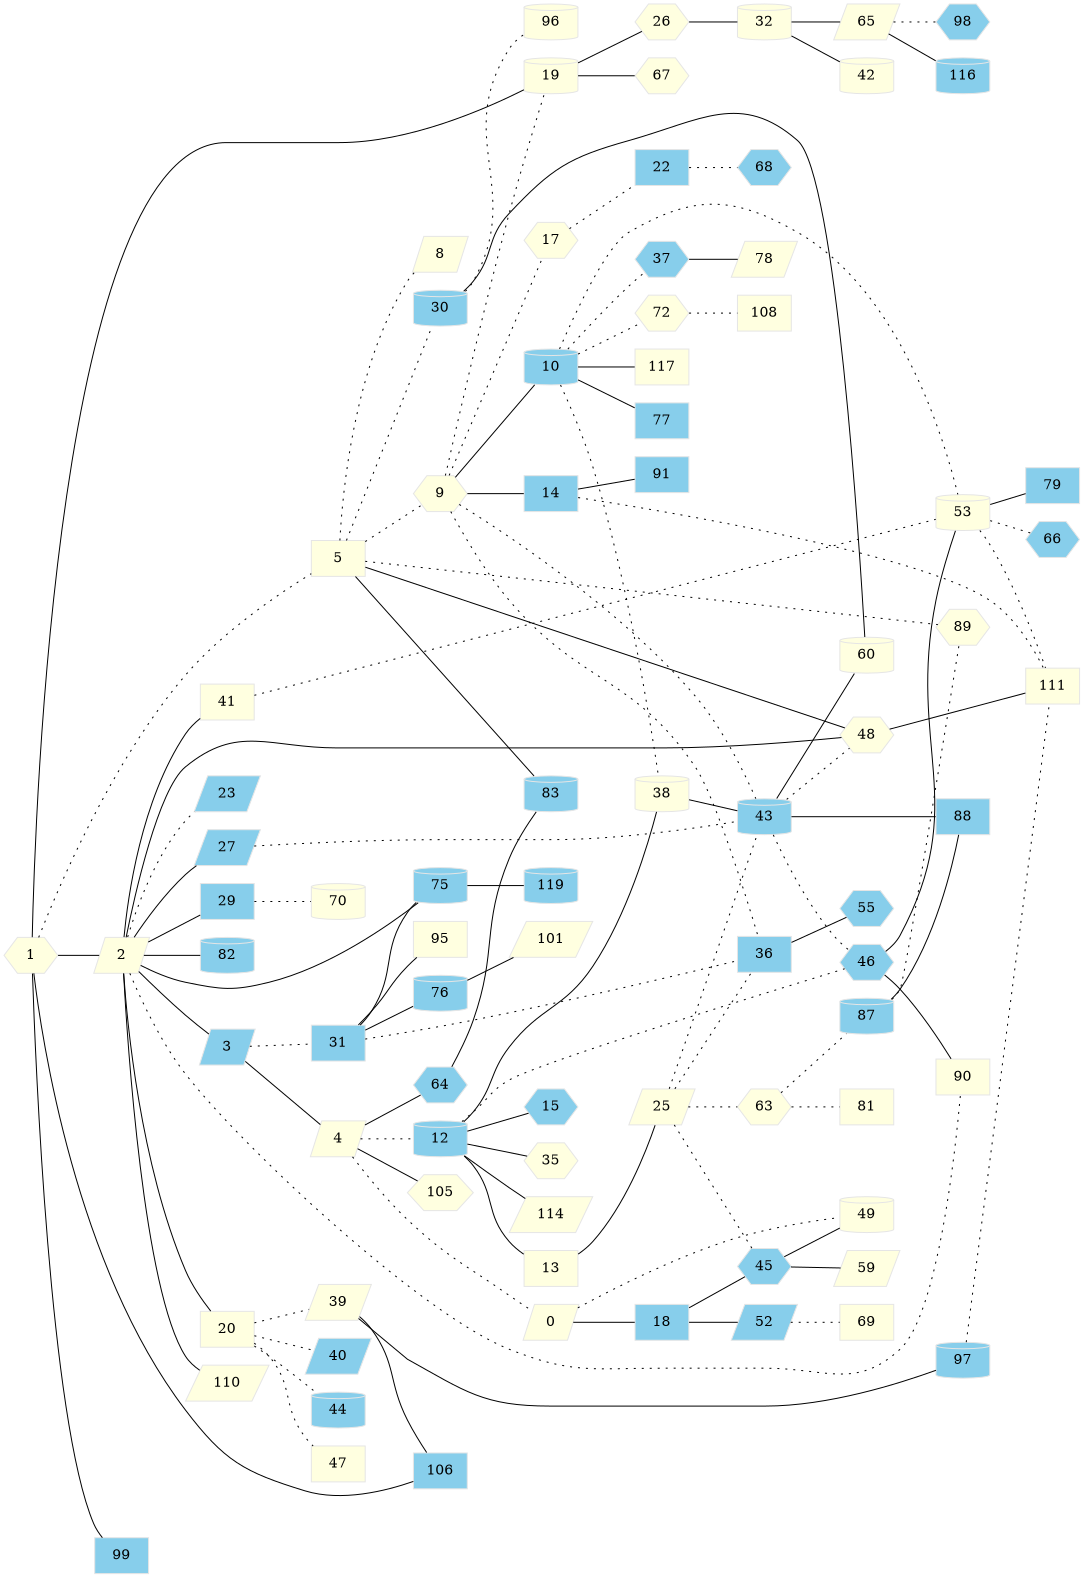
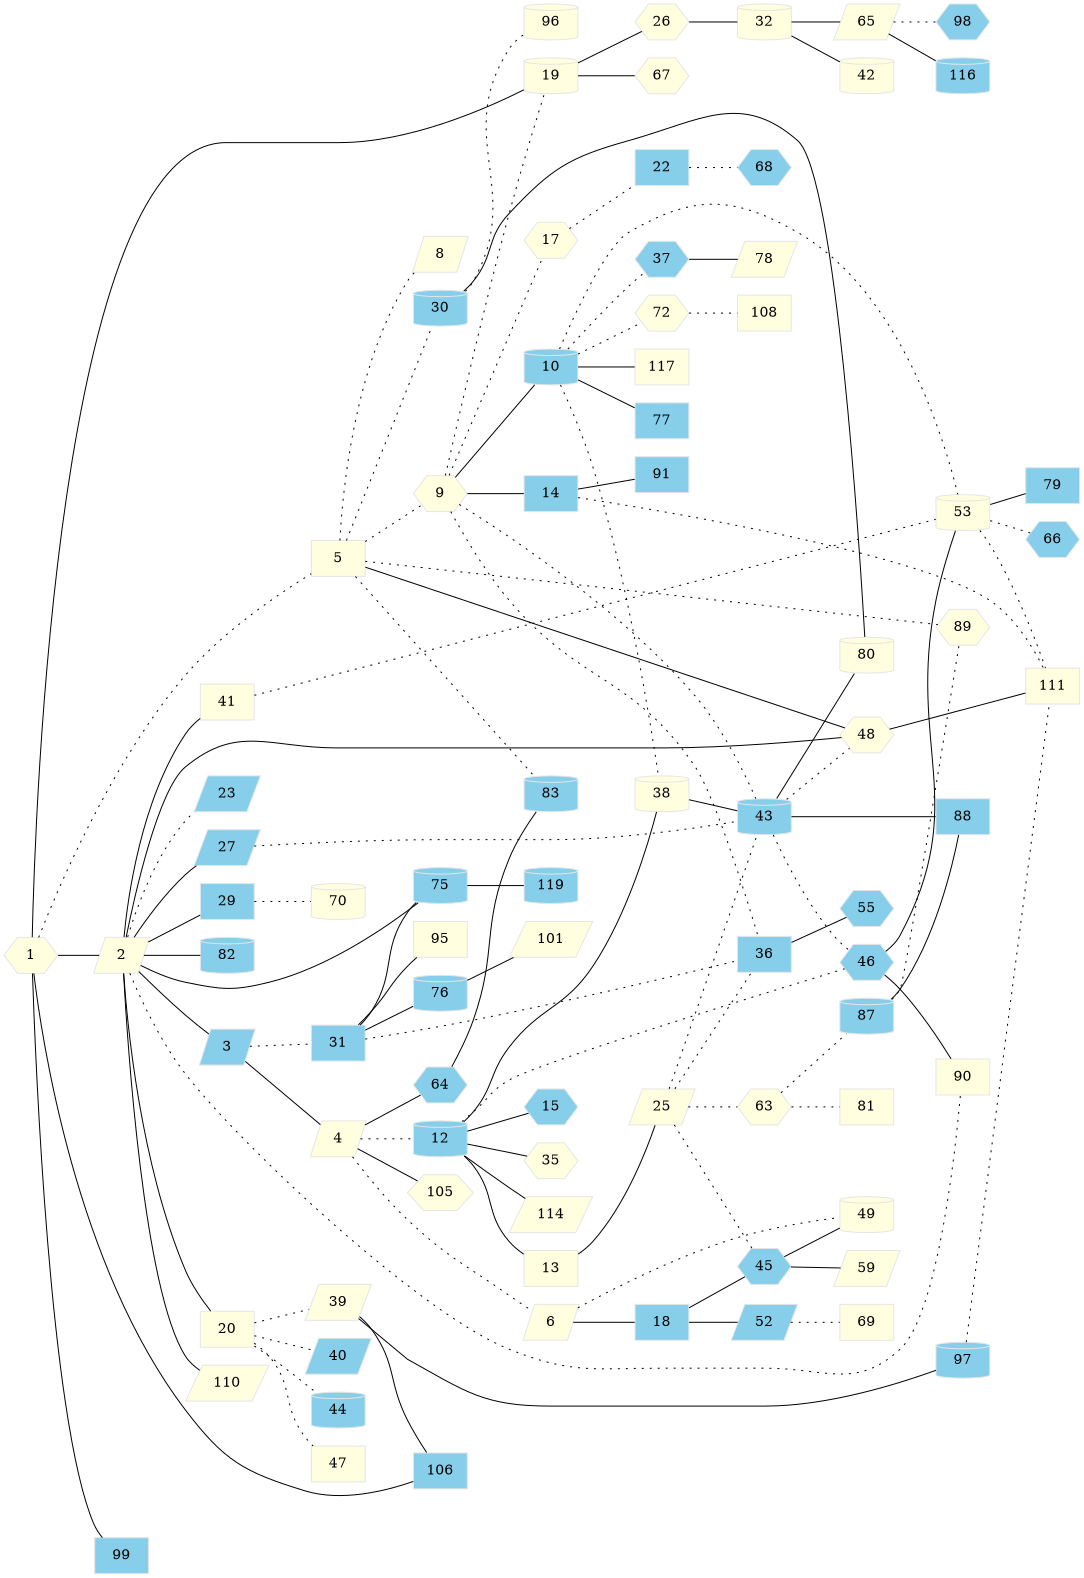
node "60": label "60" -> "80"
edge "5" -- "83": style solid -> dotted
node "0": label "0" -> "6"
